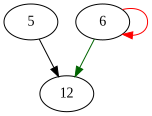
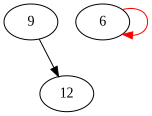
node "5": label "5" -> "9"
edge "6" -> "12": removed
